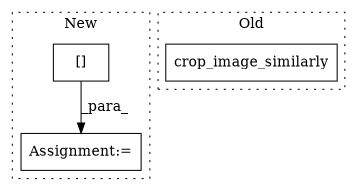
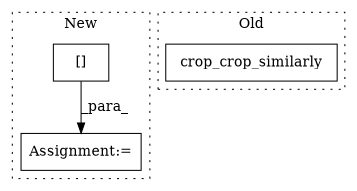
node "crop_image_similarly": label "crop_image_similarly" -> "crop_crop_similarly"
